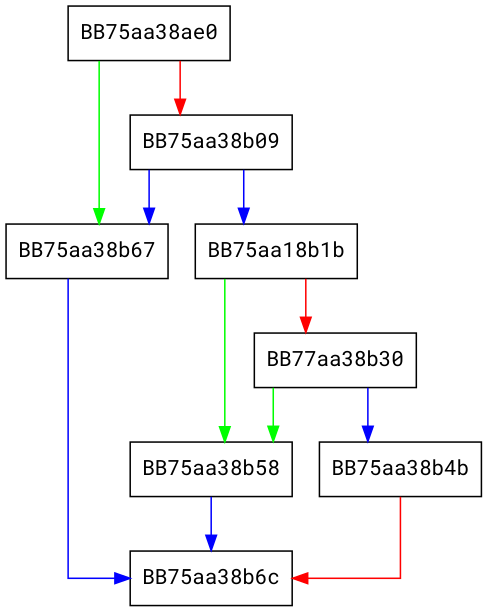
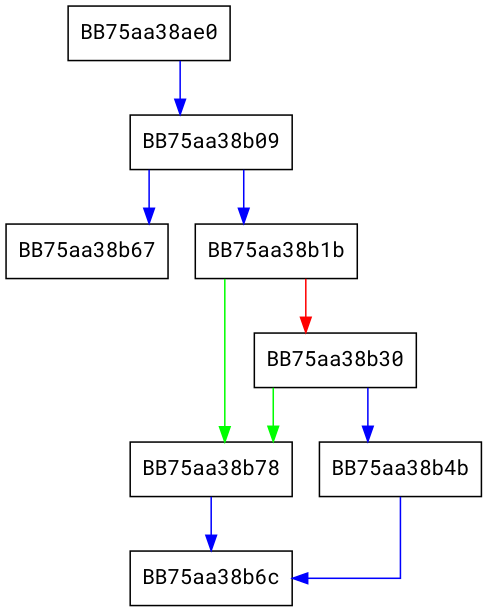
edge "BB75aa38ae0" -> "BB75aa38b09": color red -> blue
edge "BB75aa38ae0" -> "BB75aa38b67": removed
node "BB75aa18b1b": label "BB75aa18b1b" -> "BB75aa38b1b"
node "BB77aa38b30": label "BB77aa38b30" -> "BB75aa38b30"
edge "BB75aa38b67" -> "BB75aa38b6c": removed
node "BB75aa38b58": label "BB75aa38b58" -> "BB75aa38b78"
edge "BB75aa38b4b" -> "BB75aa38b6c": color red -> blue
